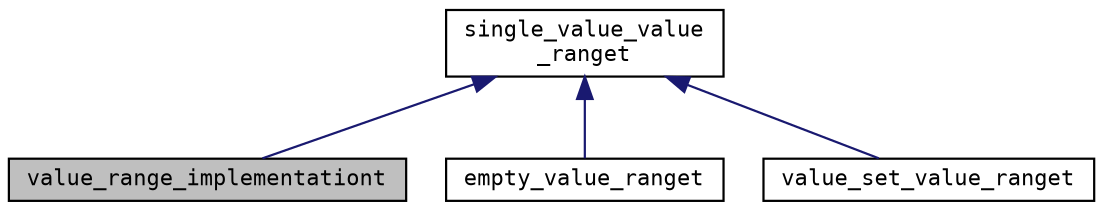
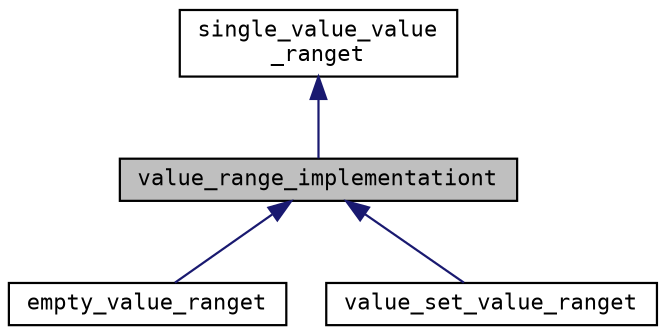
edge "value_set_value_ranget" -> "single_value_value _ranget": now "value_set_value_ranget" -> "value_range_implementationt"
edge "empty_value_ranget" -> "single_value_value _ranget": now "empty_value_ranget" -> "value_range_implementationt"
